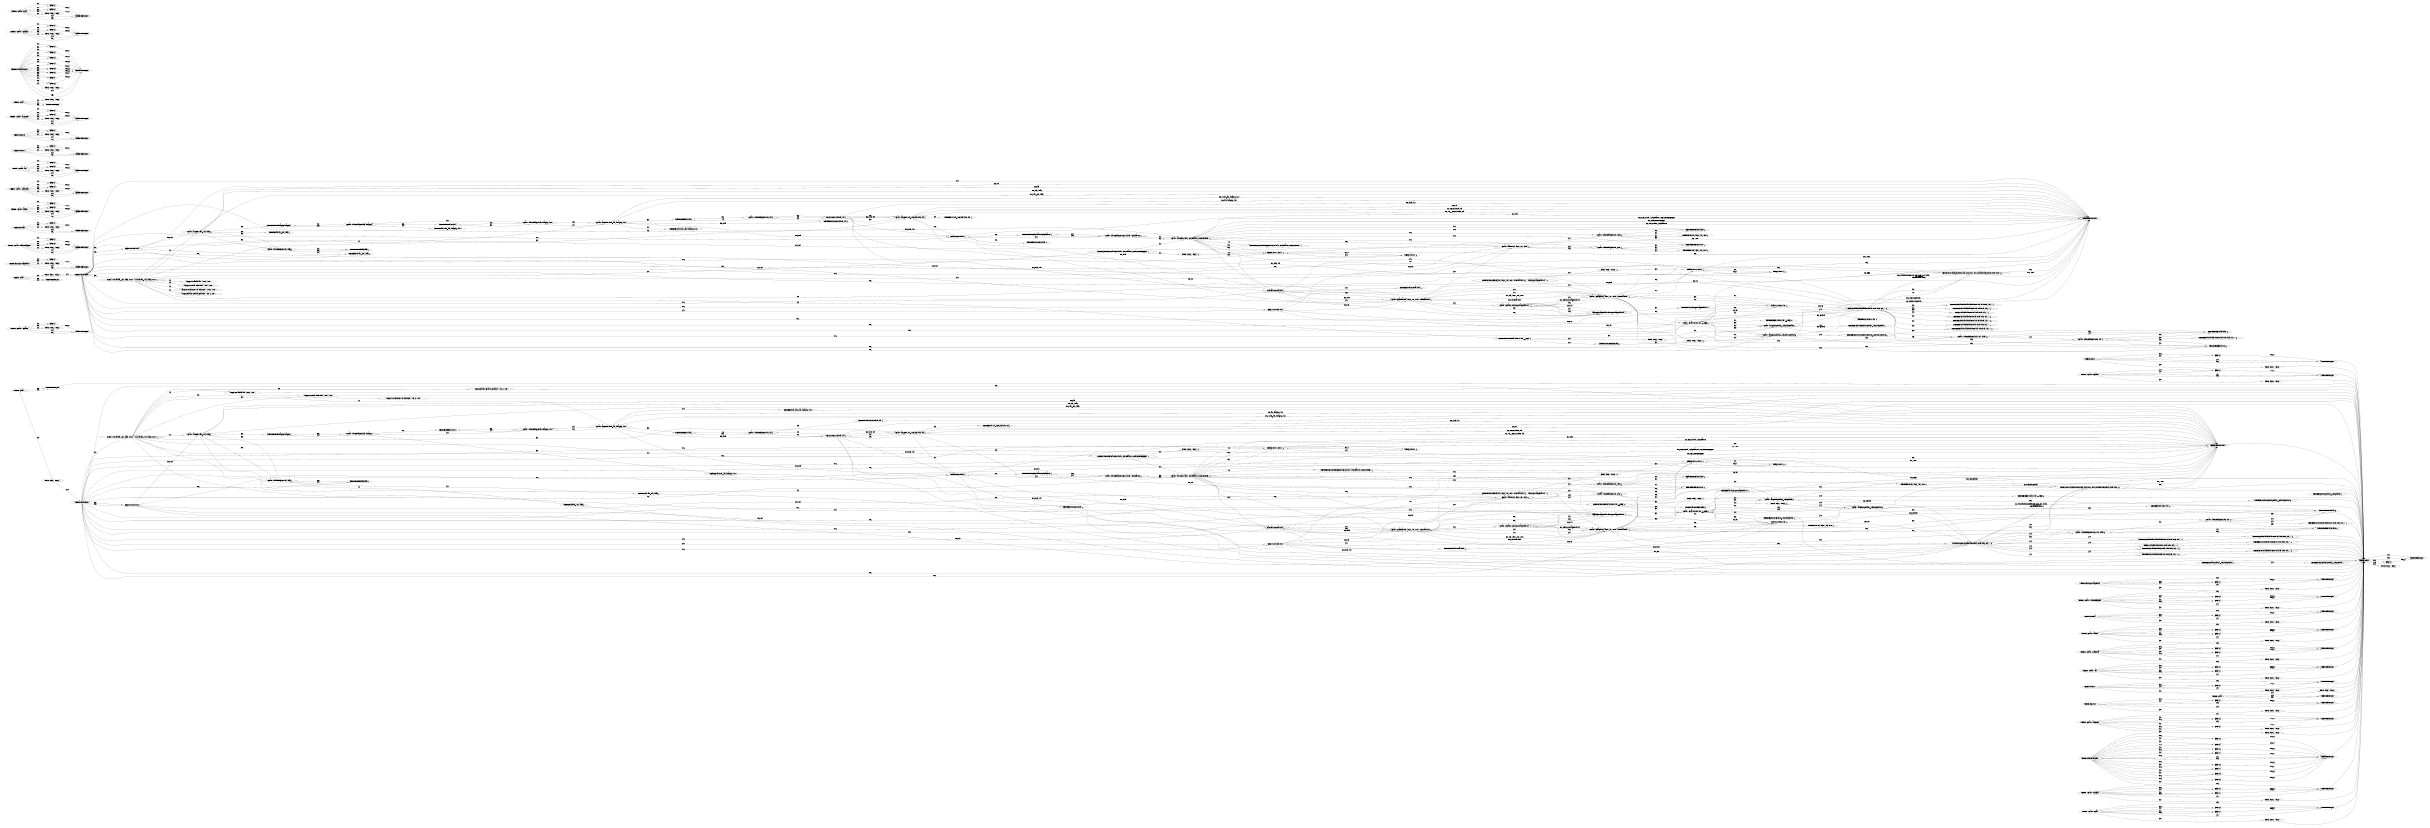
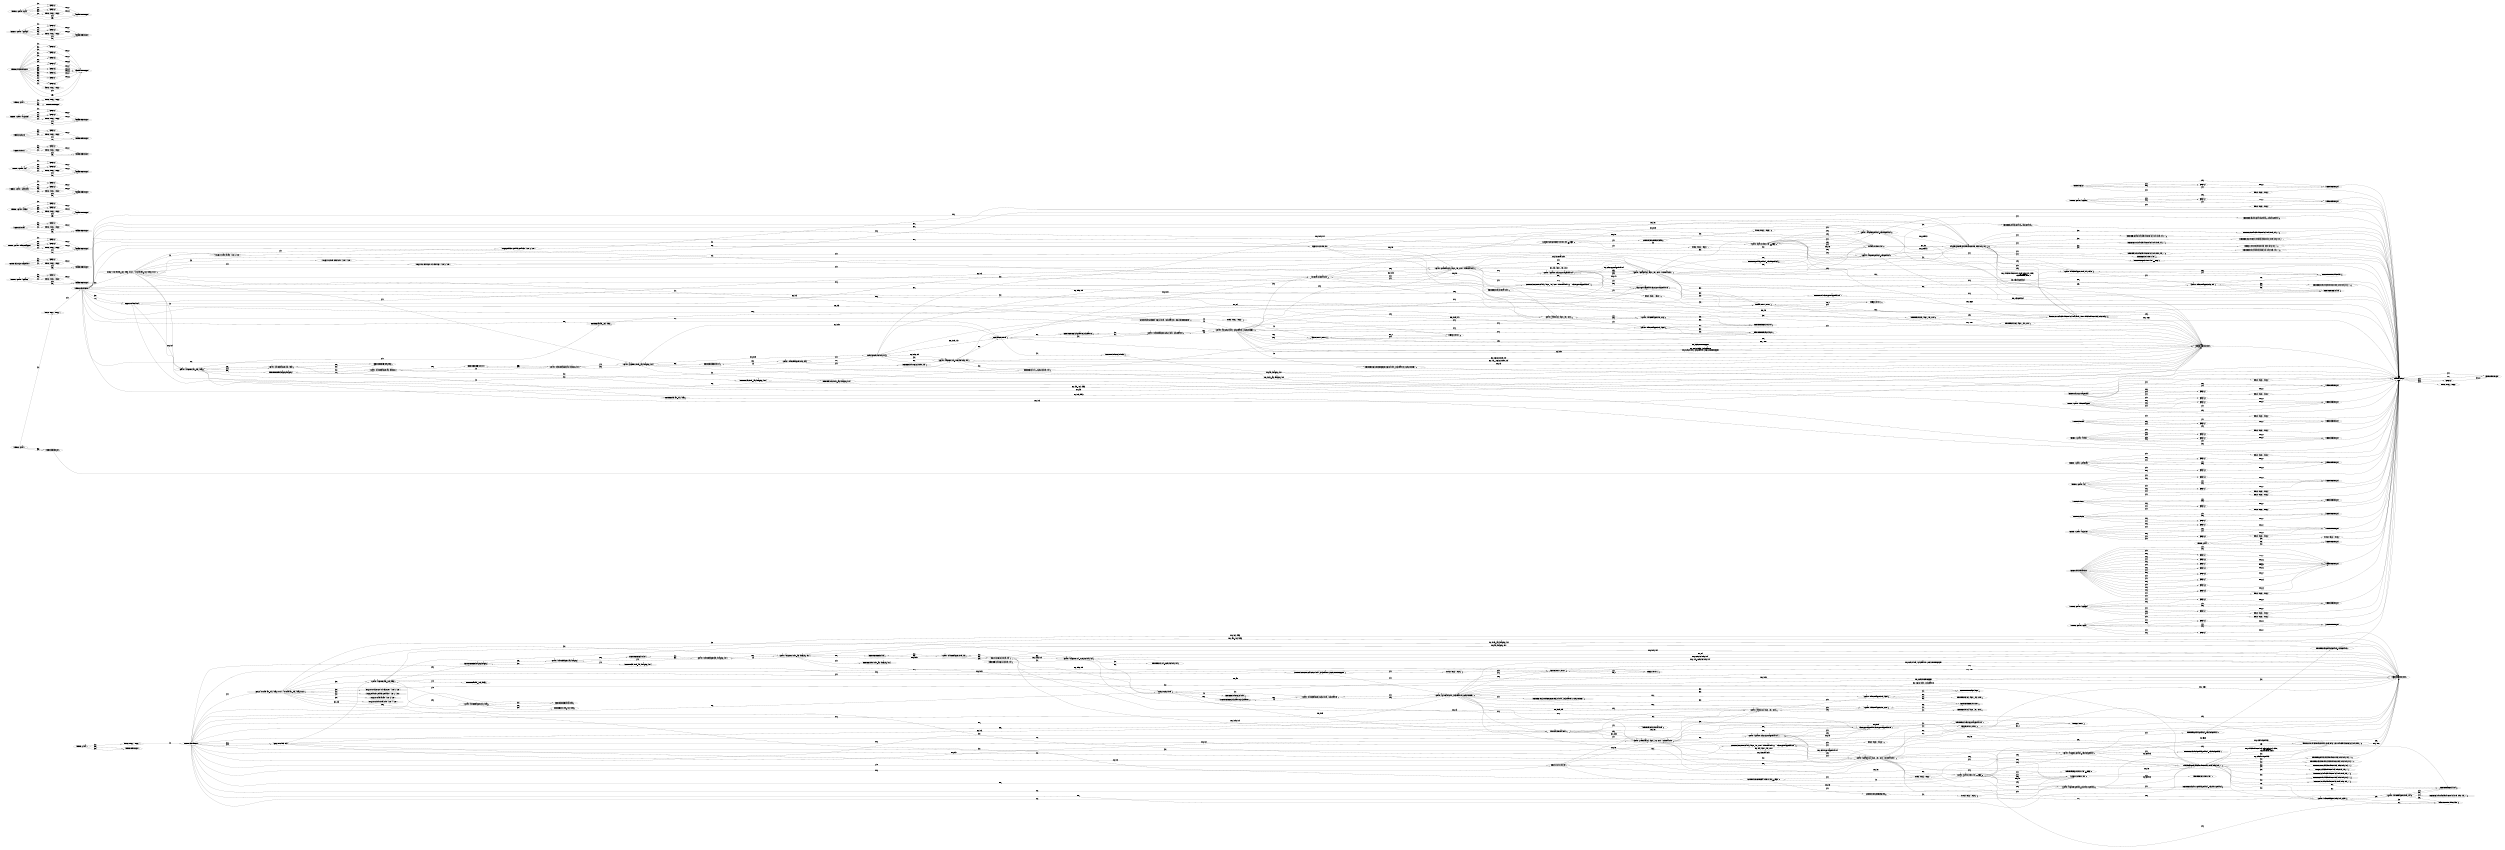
edge "(<operator>.assignment,get_block = ocfs2_get_block)" -> "(<operator>.assignment,get_block = ocfs2_dio_get_block)": now "(<operator>.assignment,get_block = ocfs2_get_block)" -> "(IDENTIFIER,get_block,get_block = ocfs2_get_block)"
edge "(<operator>.assignment,get_block = ocfs2_lock_get_block)" -> "(IDENTIFIER,get_block,get_block = ocfs2_lock_get_block)": added, label "AST:"
